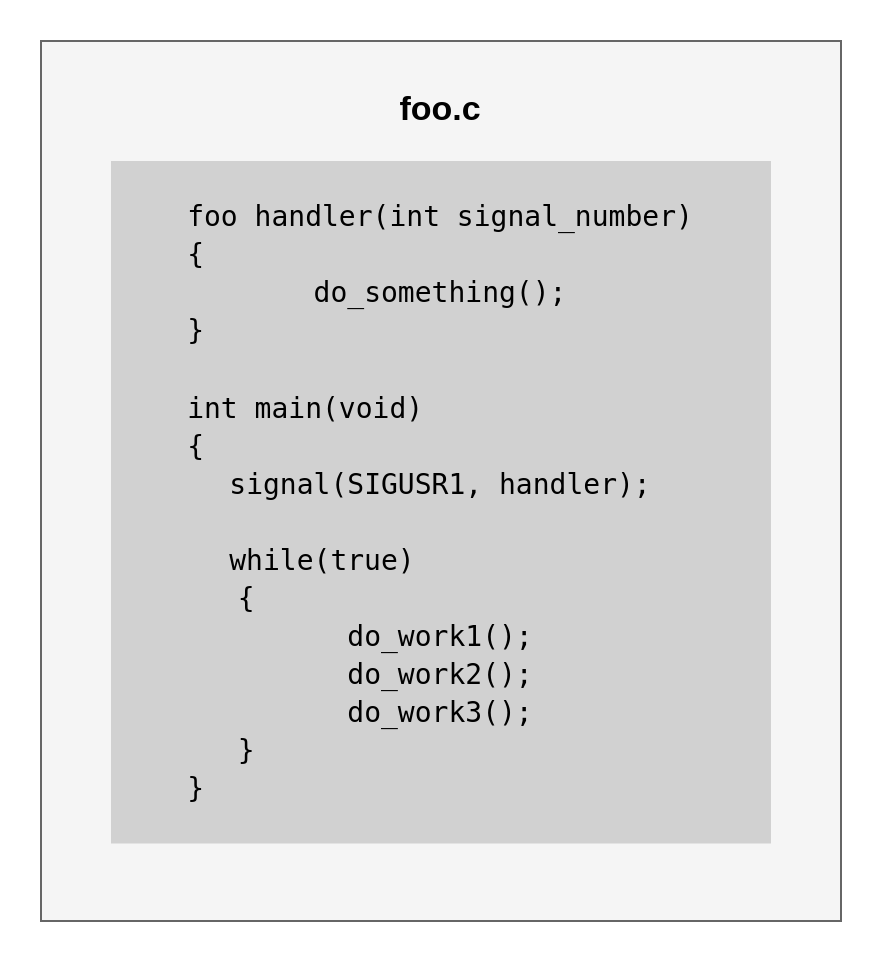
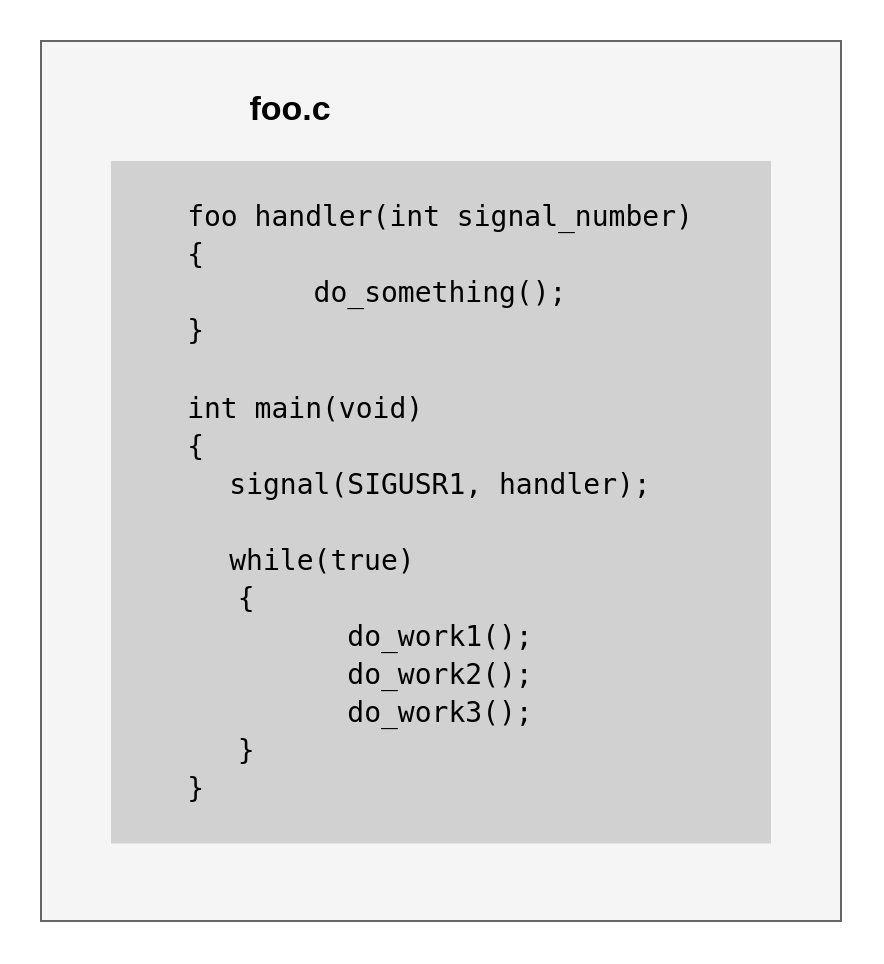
node "foo.c": moved (441, 111) -> (291, 111)
